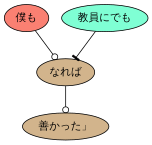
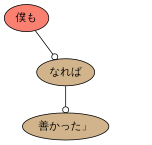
node "教員にでも": removed
